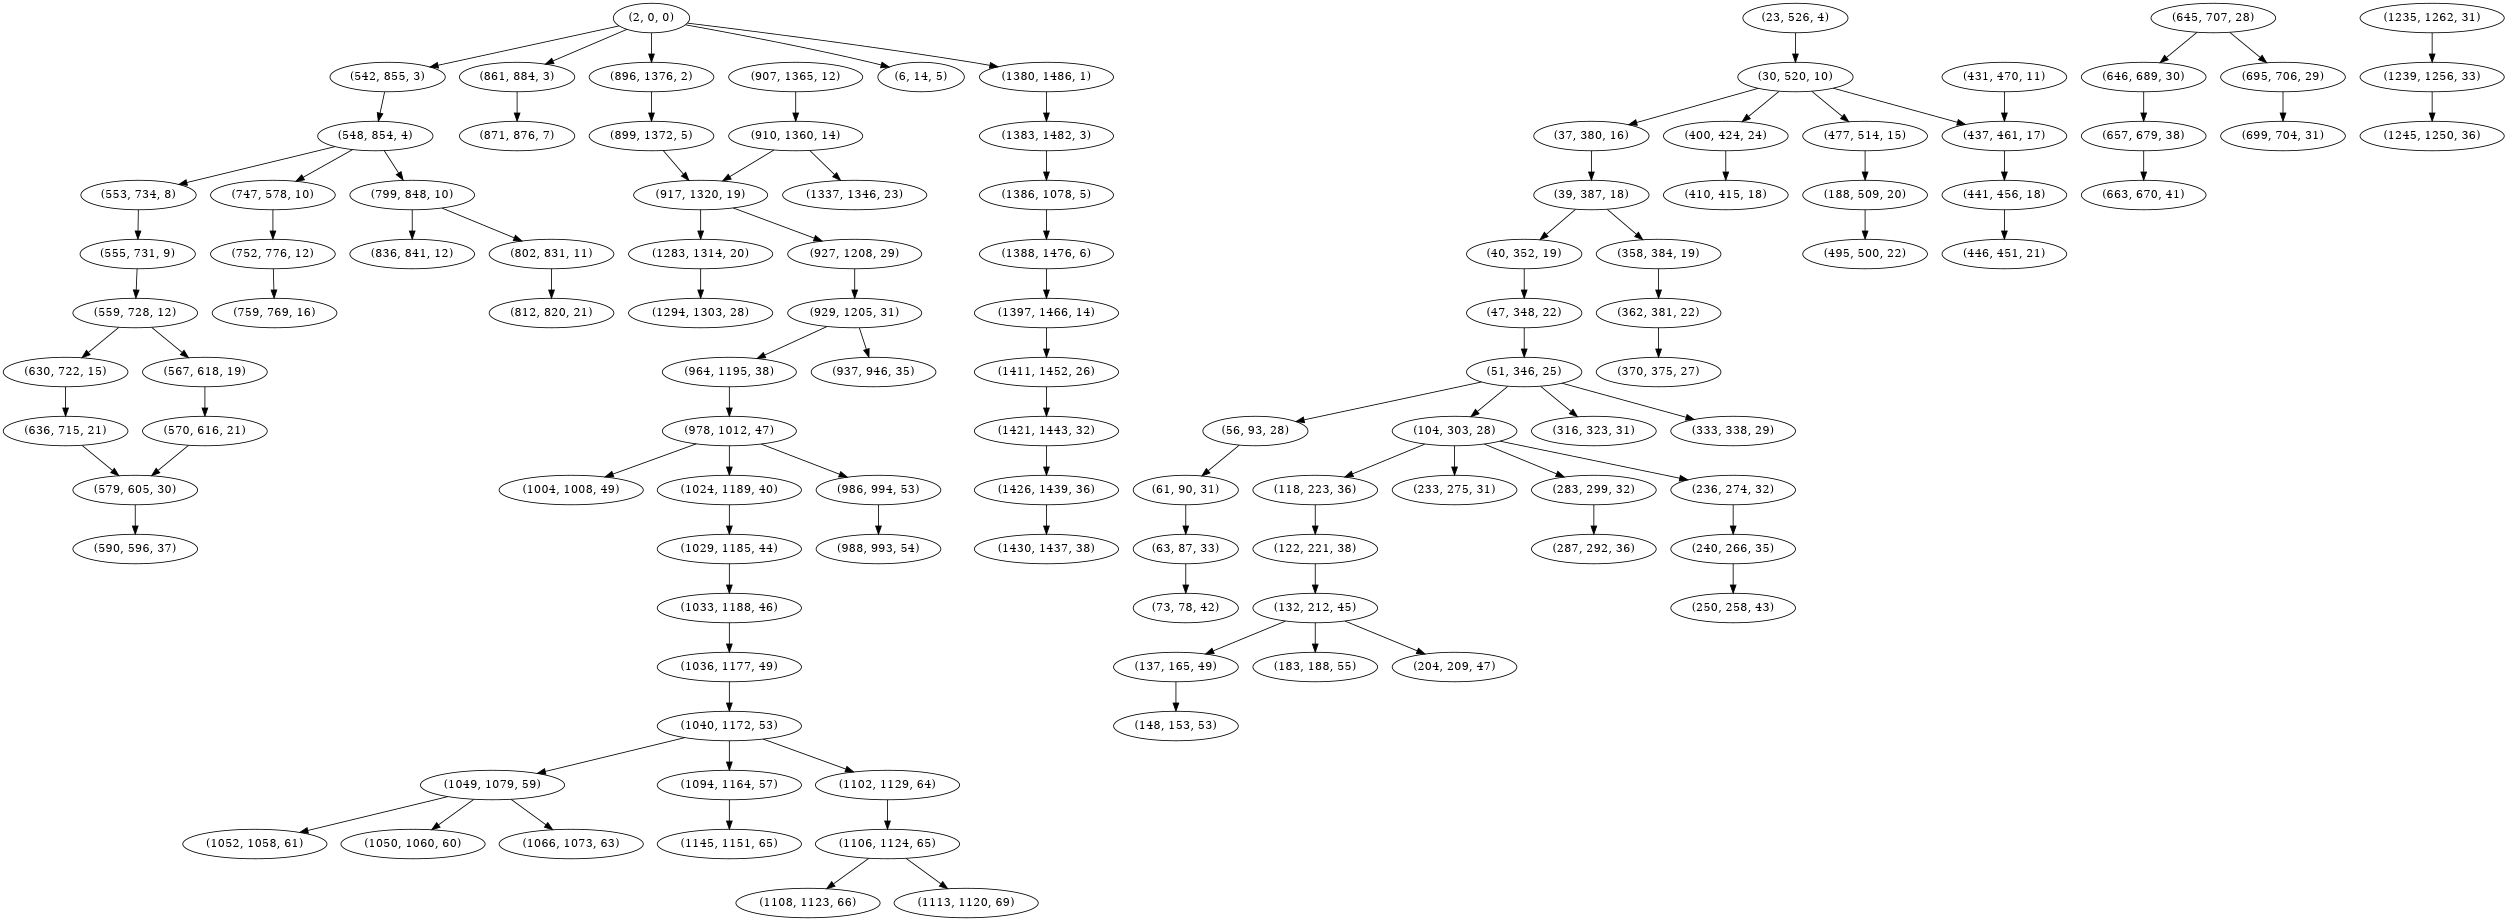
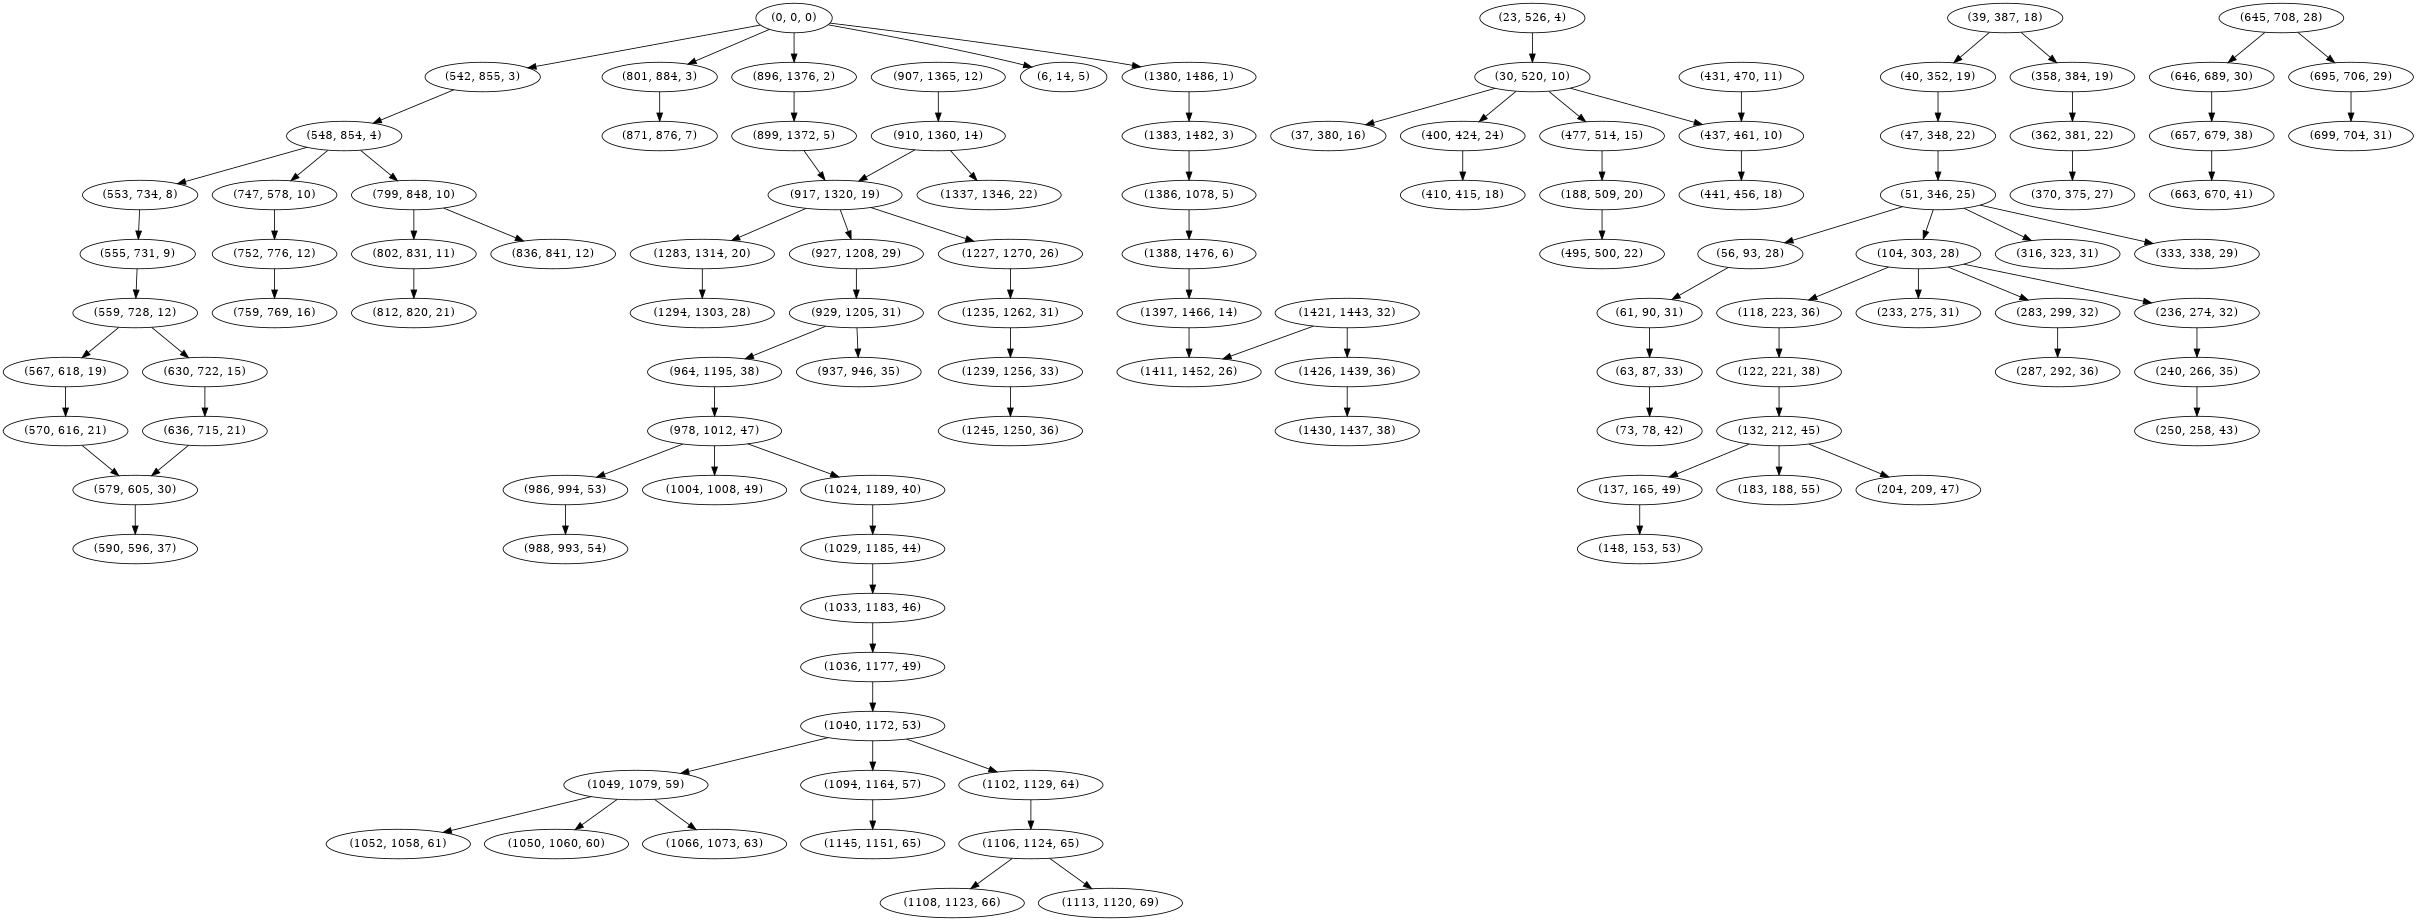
node "(2, 0, 0)": label "(2, 0, 0)" -> "(0, 0, 0)"
node "(645, 707, 28)": label "(645, 707, 28)" -> "(645, 708, 28)"
node "(861, 884, 3)": label "(861, 884, 3)" -> "(801, 884, 3)"
node "(437, 461, 17)": label "(437, 461, 17)" -> "(437, 461, 10)"
edge "(37, 380, 16)" -> "(39, 387, 18)": removed
node "(1337, 1346, 23)": label "(1337, 1346, 23)" -> "(1337, 1346, 22)"
node "(1227, 1270, 26)": added
node "(446, 451, 21)": removed
edge "(1411, 1452, 26)" -> "(1421, 1443, 32)": reversed
node "(1033, 1188, 46)": label "(1033, 1188, 46)" -> "(1033, 1183, 46)"
